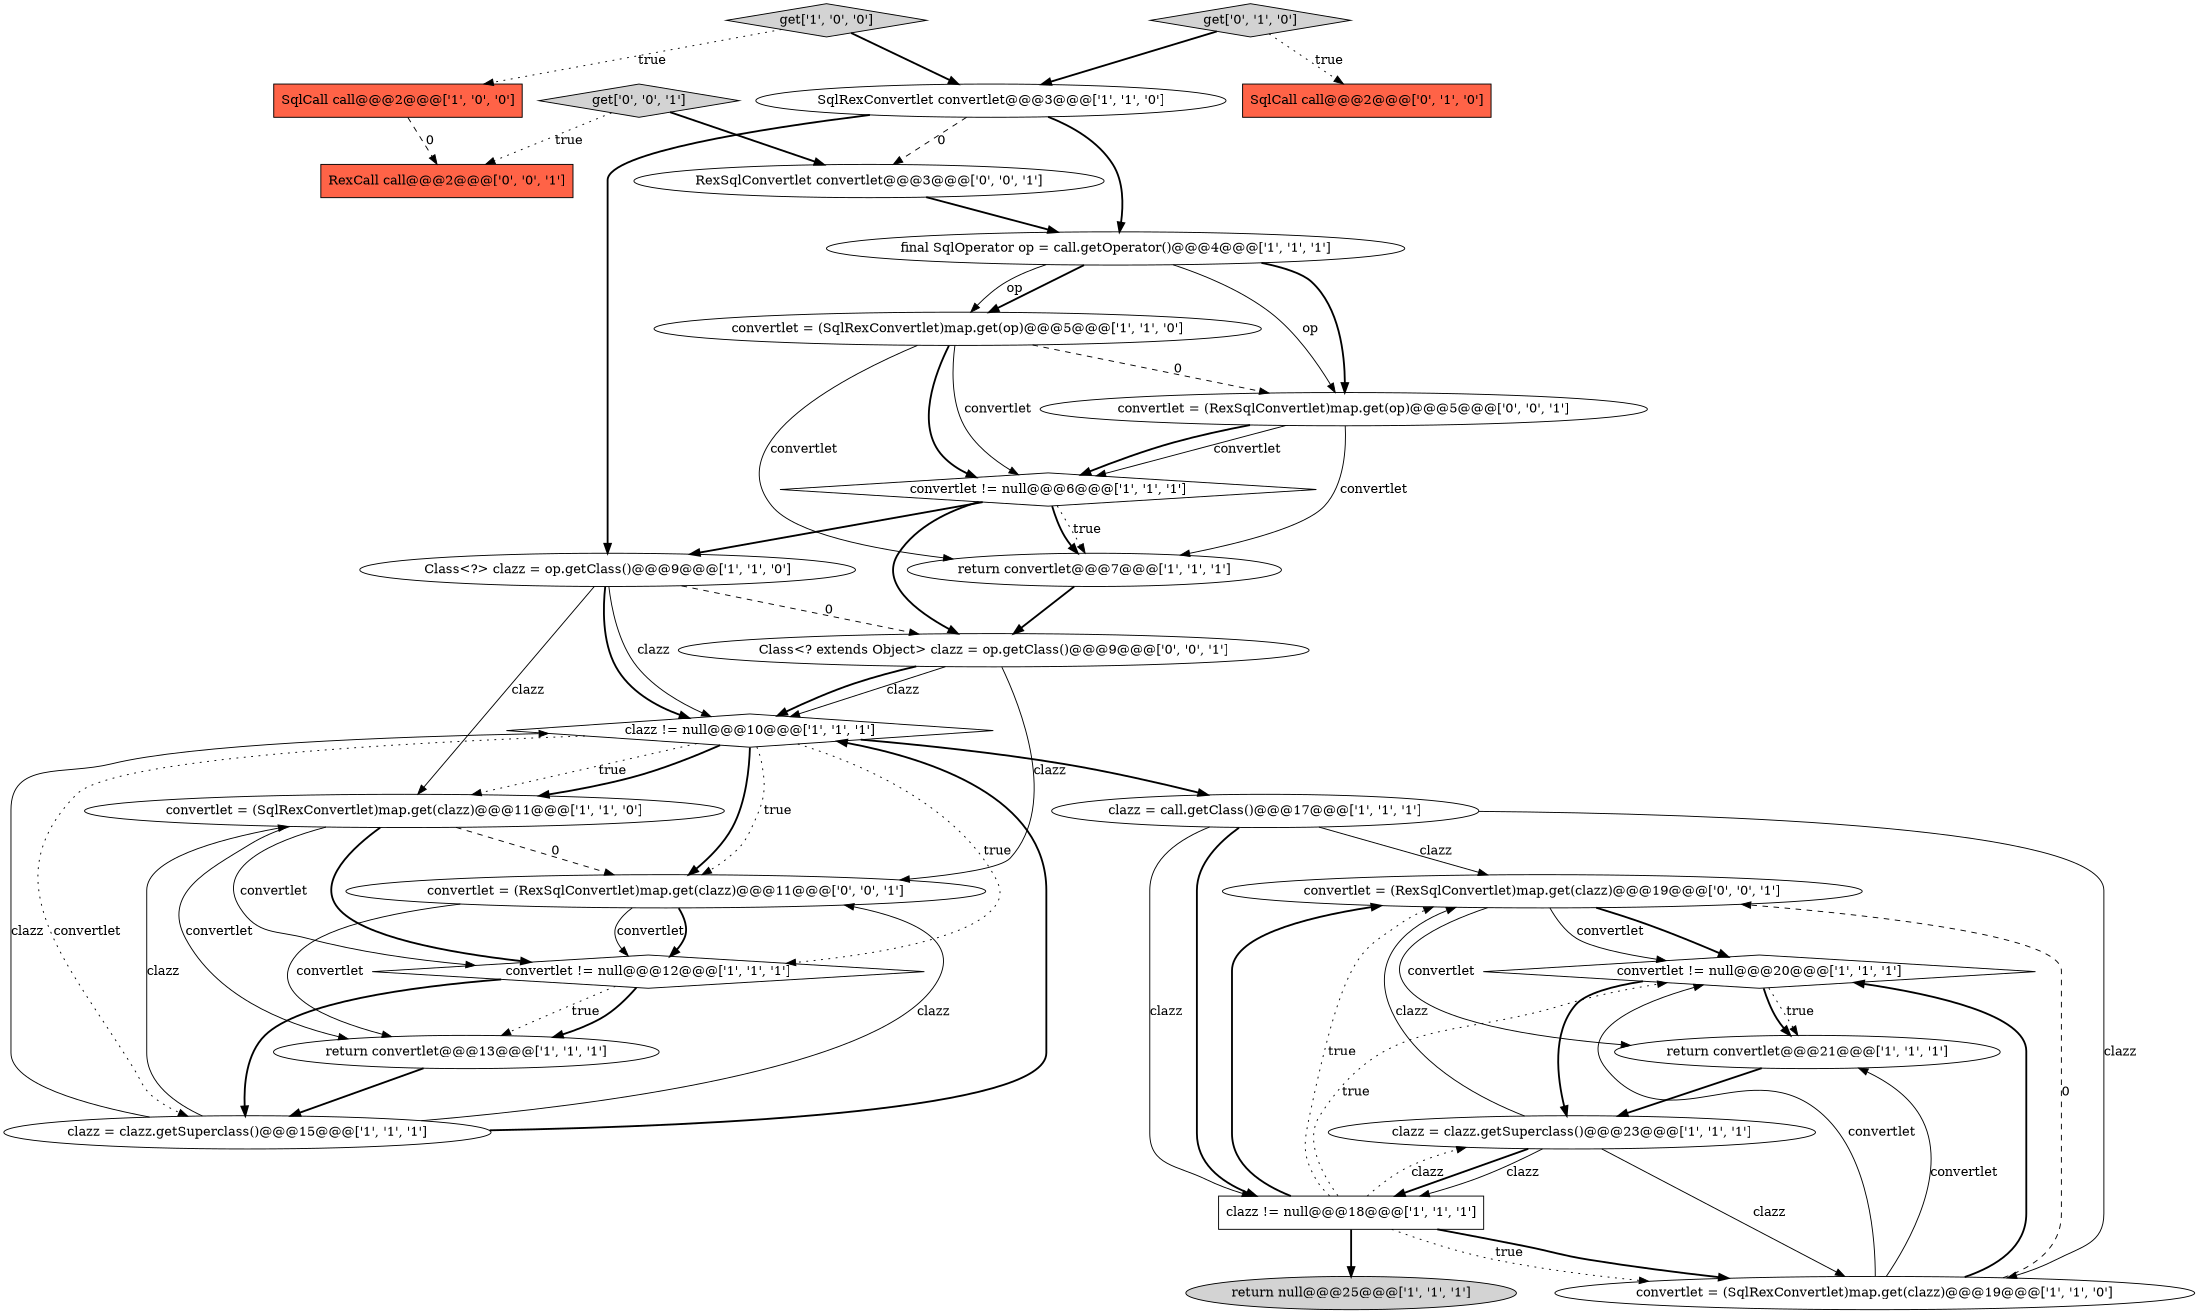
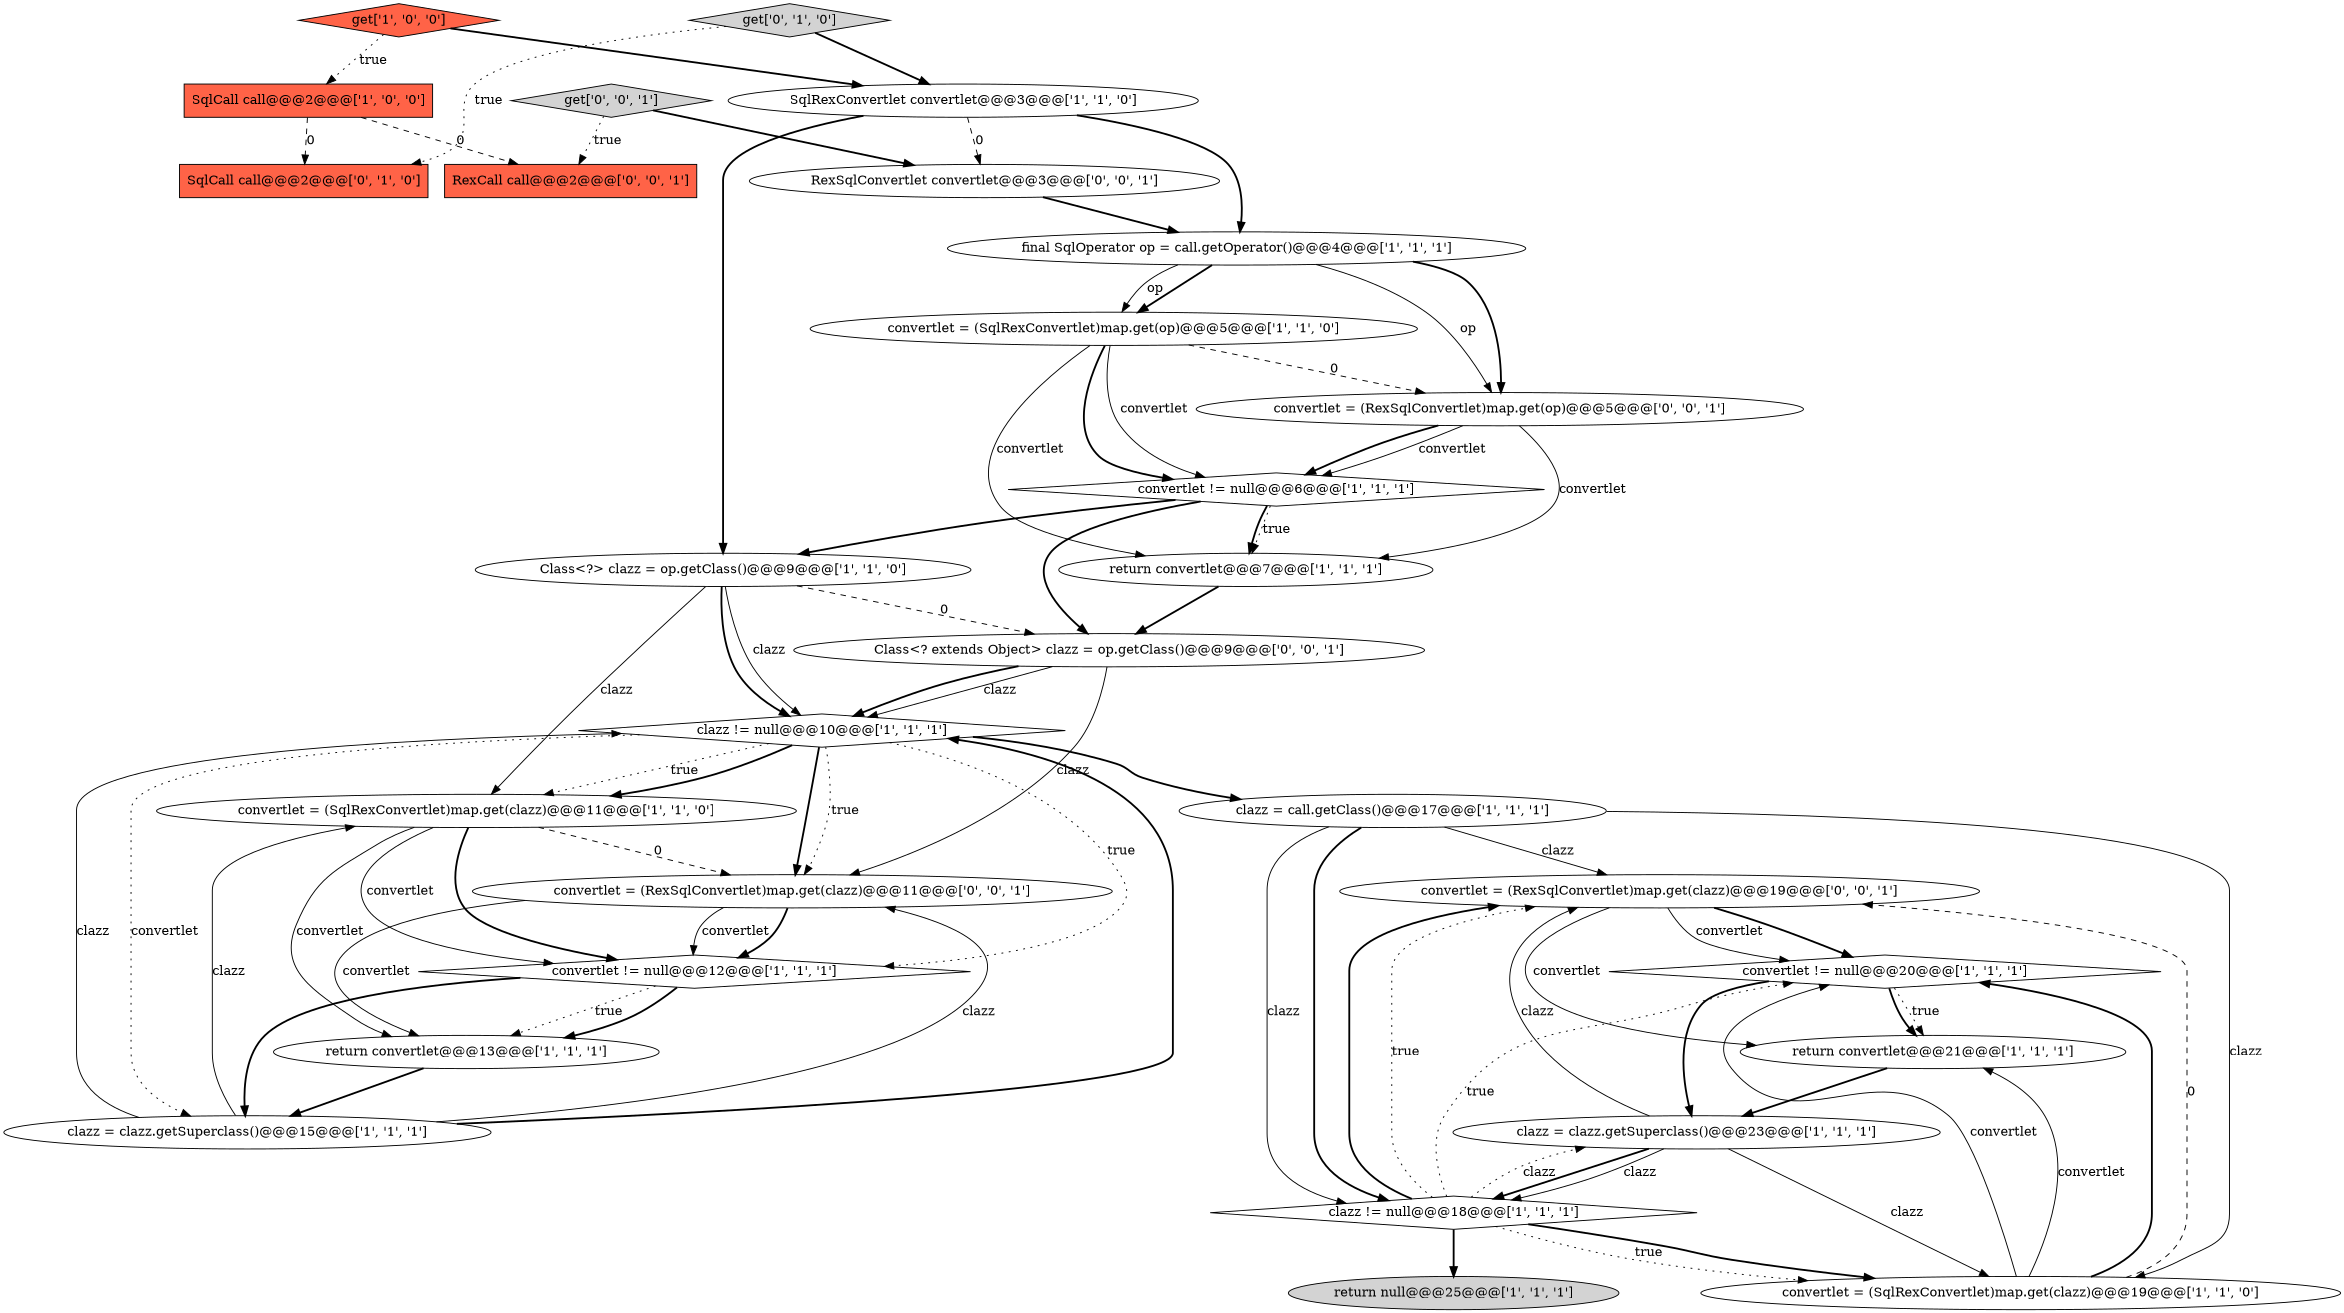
node "get['1', '0', '0']": fillcolor lightgray -> tomato
edge "SqlCall call@@@2@@@['1', '0', '0']" -> "SqlCall call@@@2@@@['0', '1', '0']": added, label "0"
node "clazz != null@@@18@@@['1', '1', '1']": shape box -> diamond
